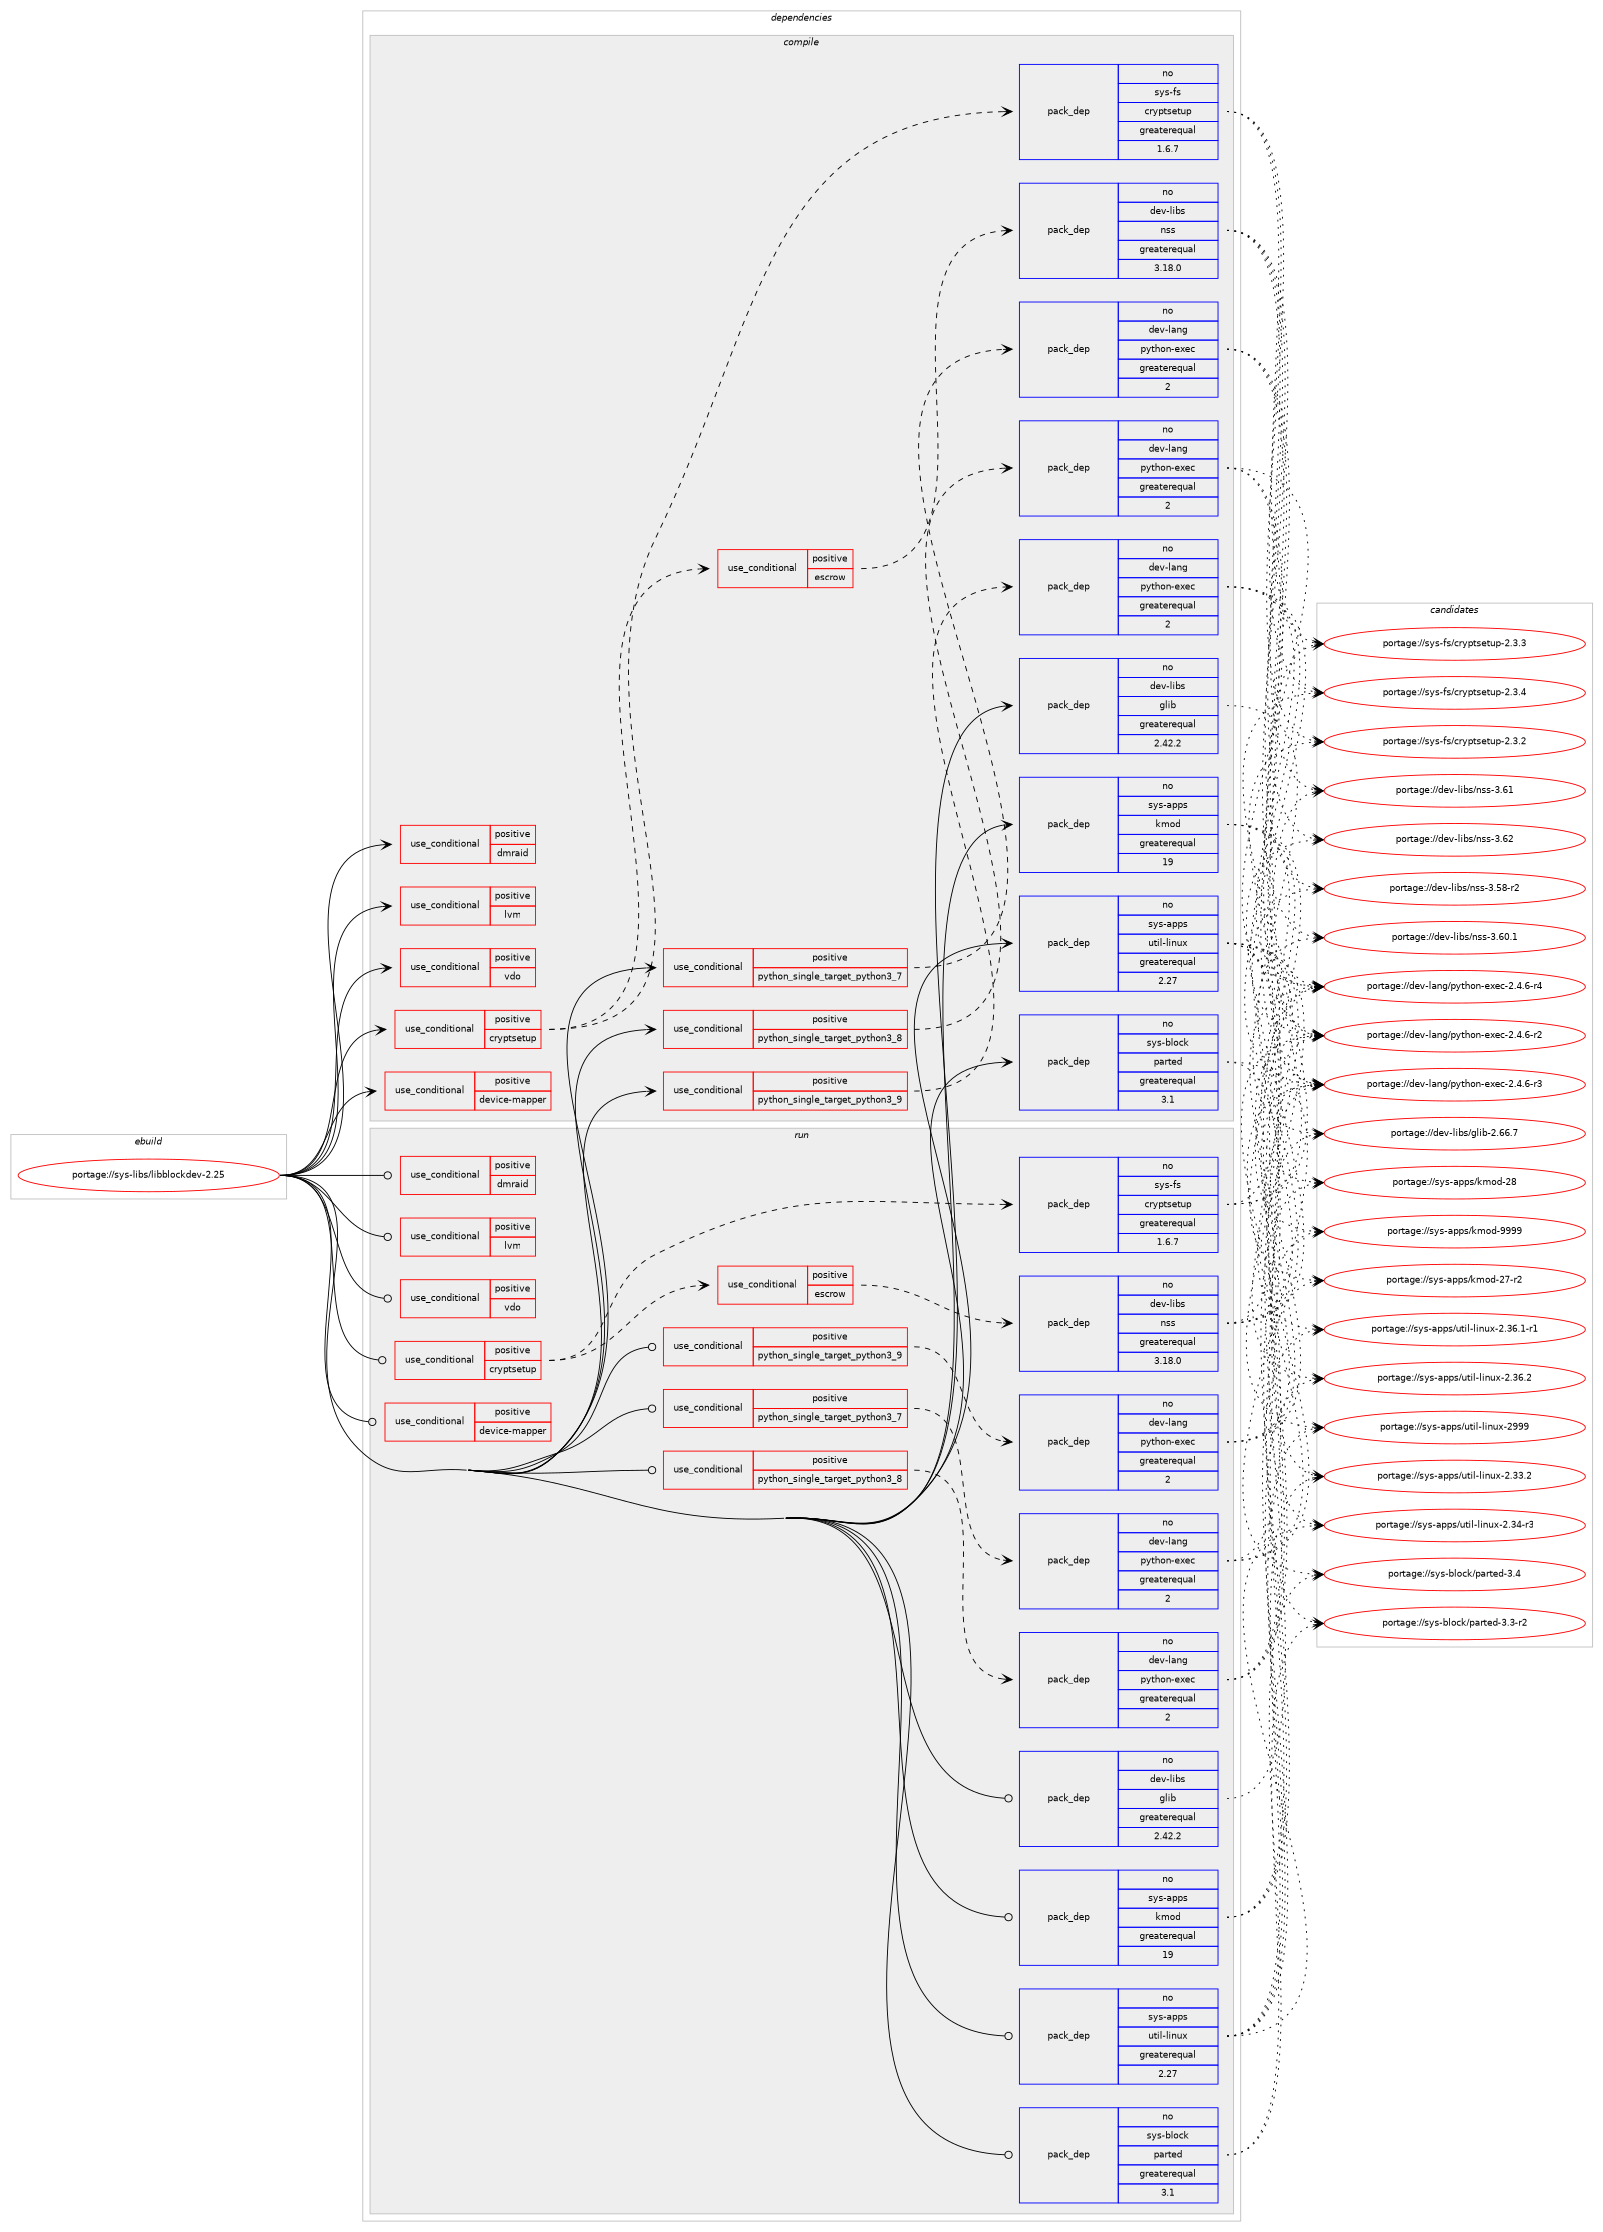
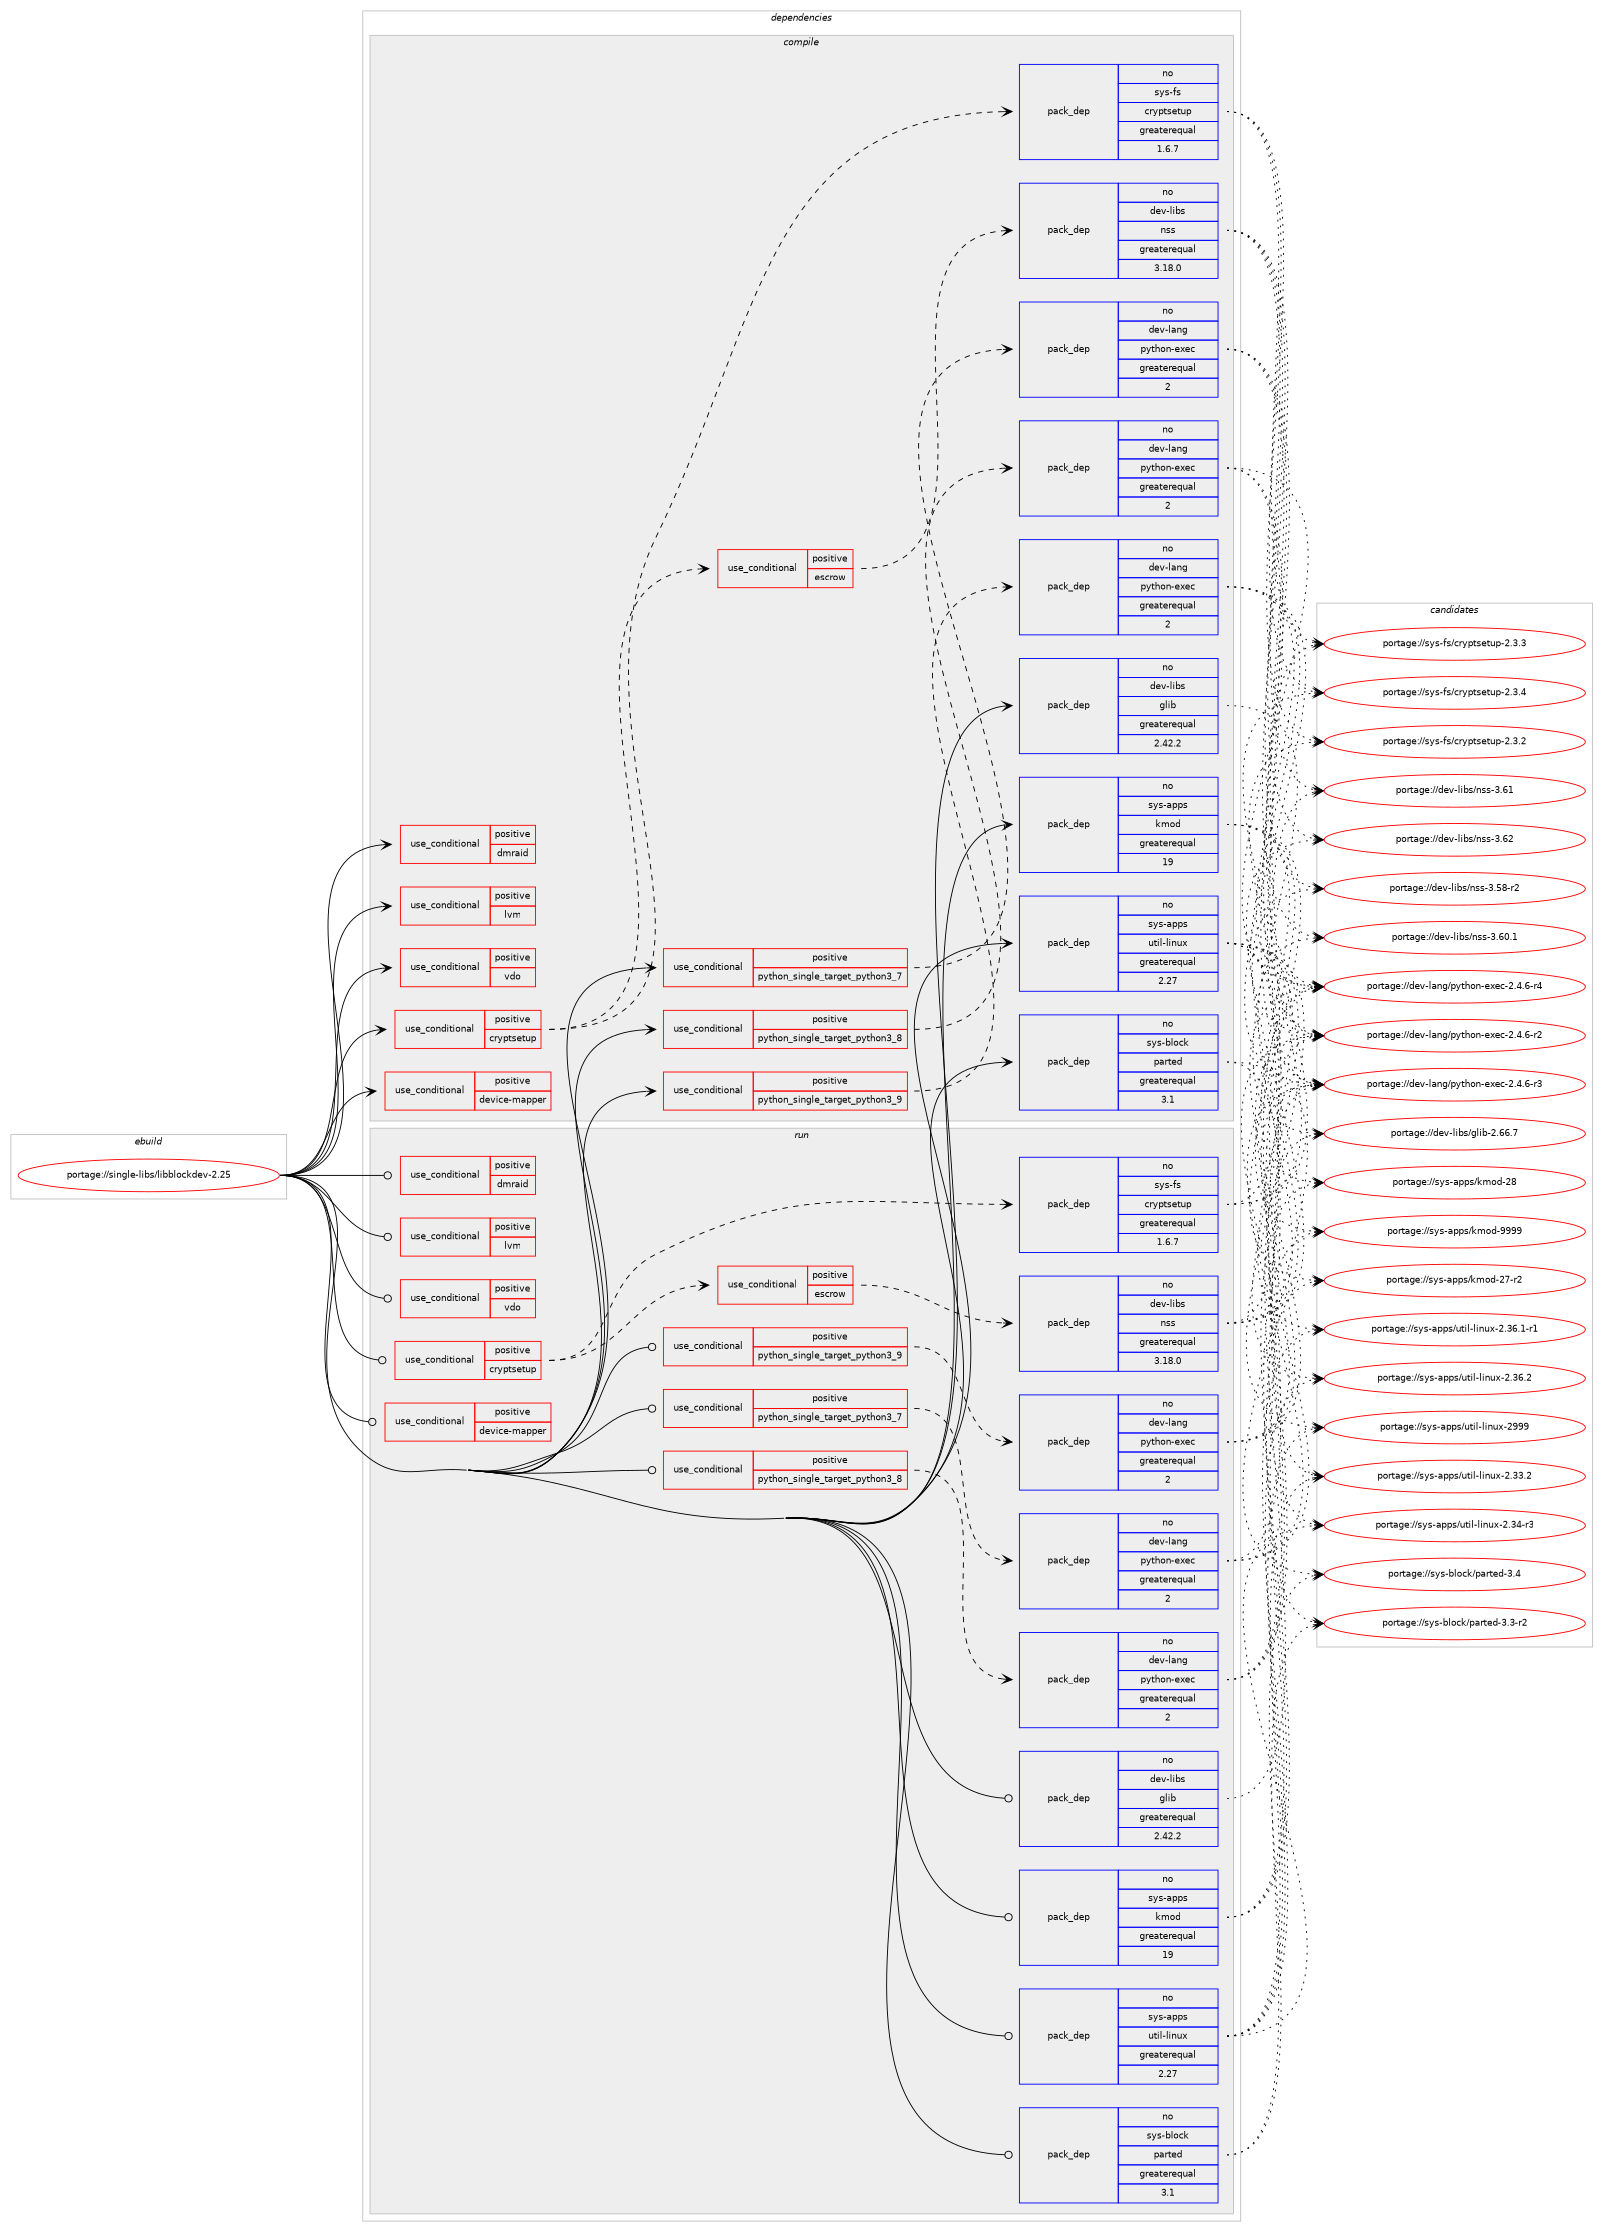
node "portage://sys-libs/libblockdev-2.25": label "portage://sys-libs/libblockdev-2.25" -> "portage://single-libs/libblockdev-2.25"
